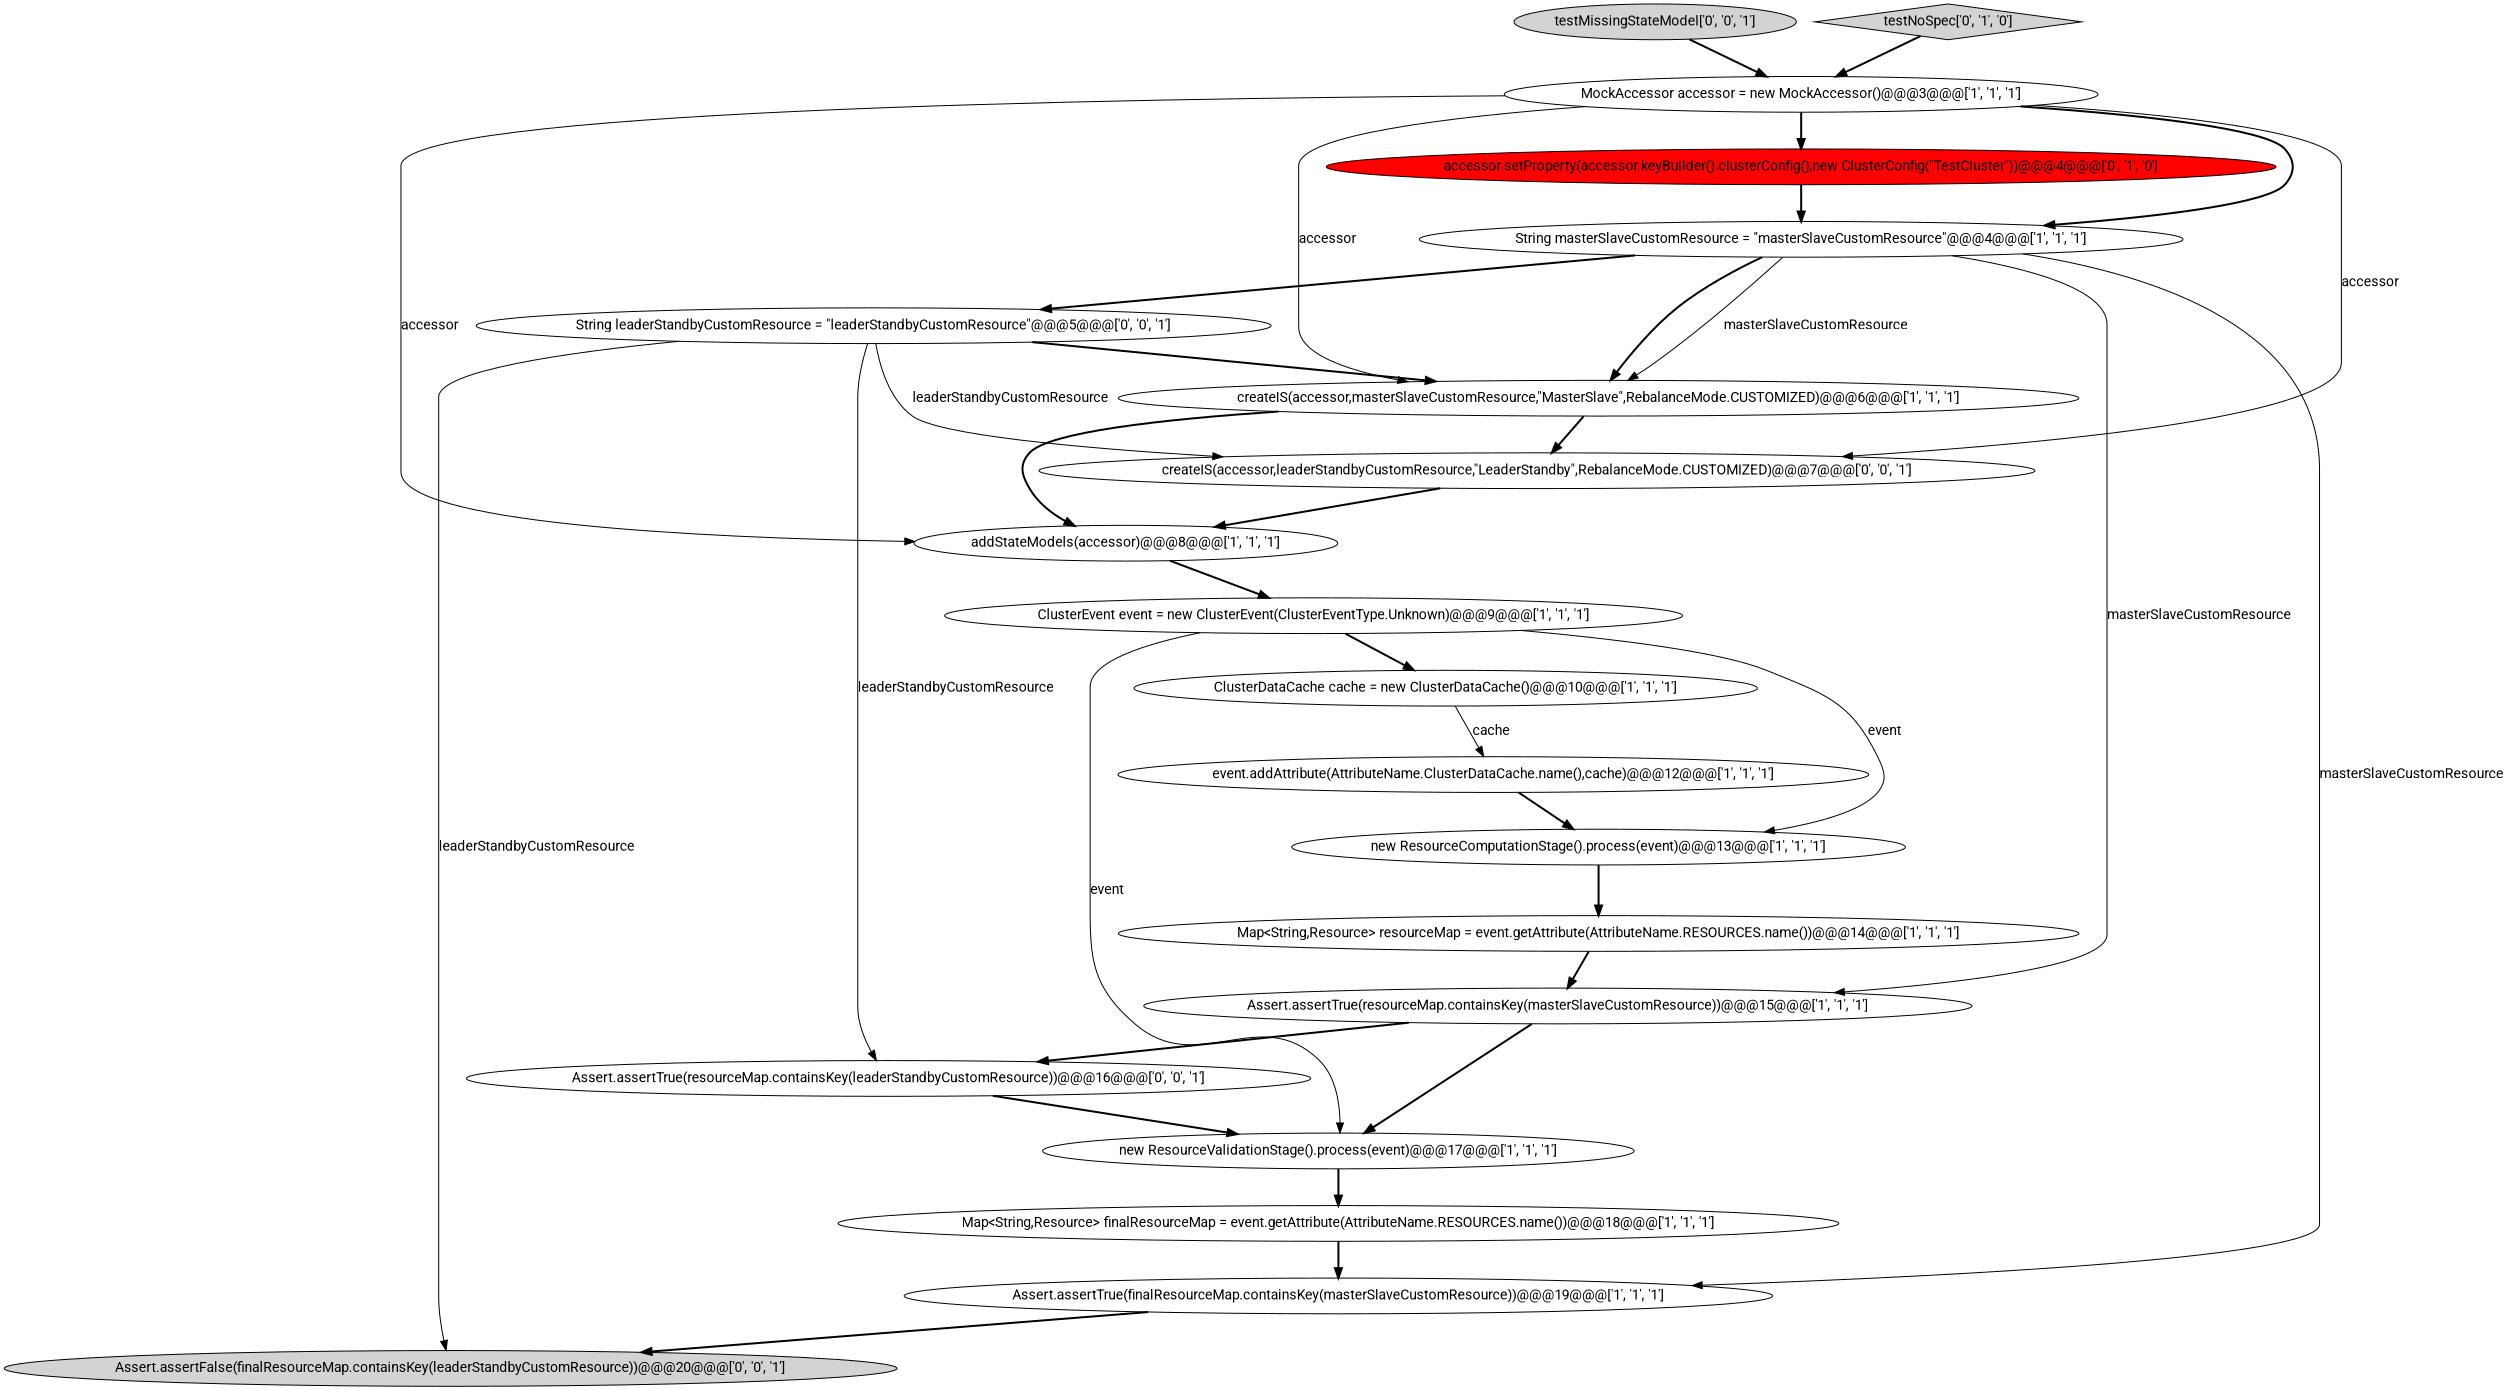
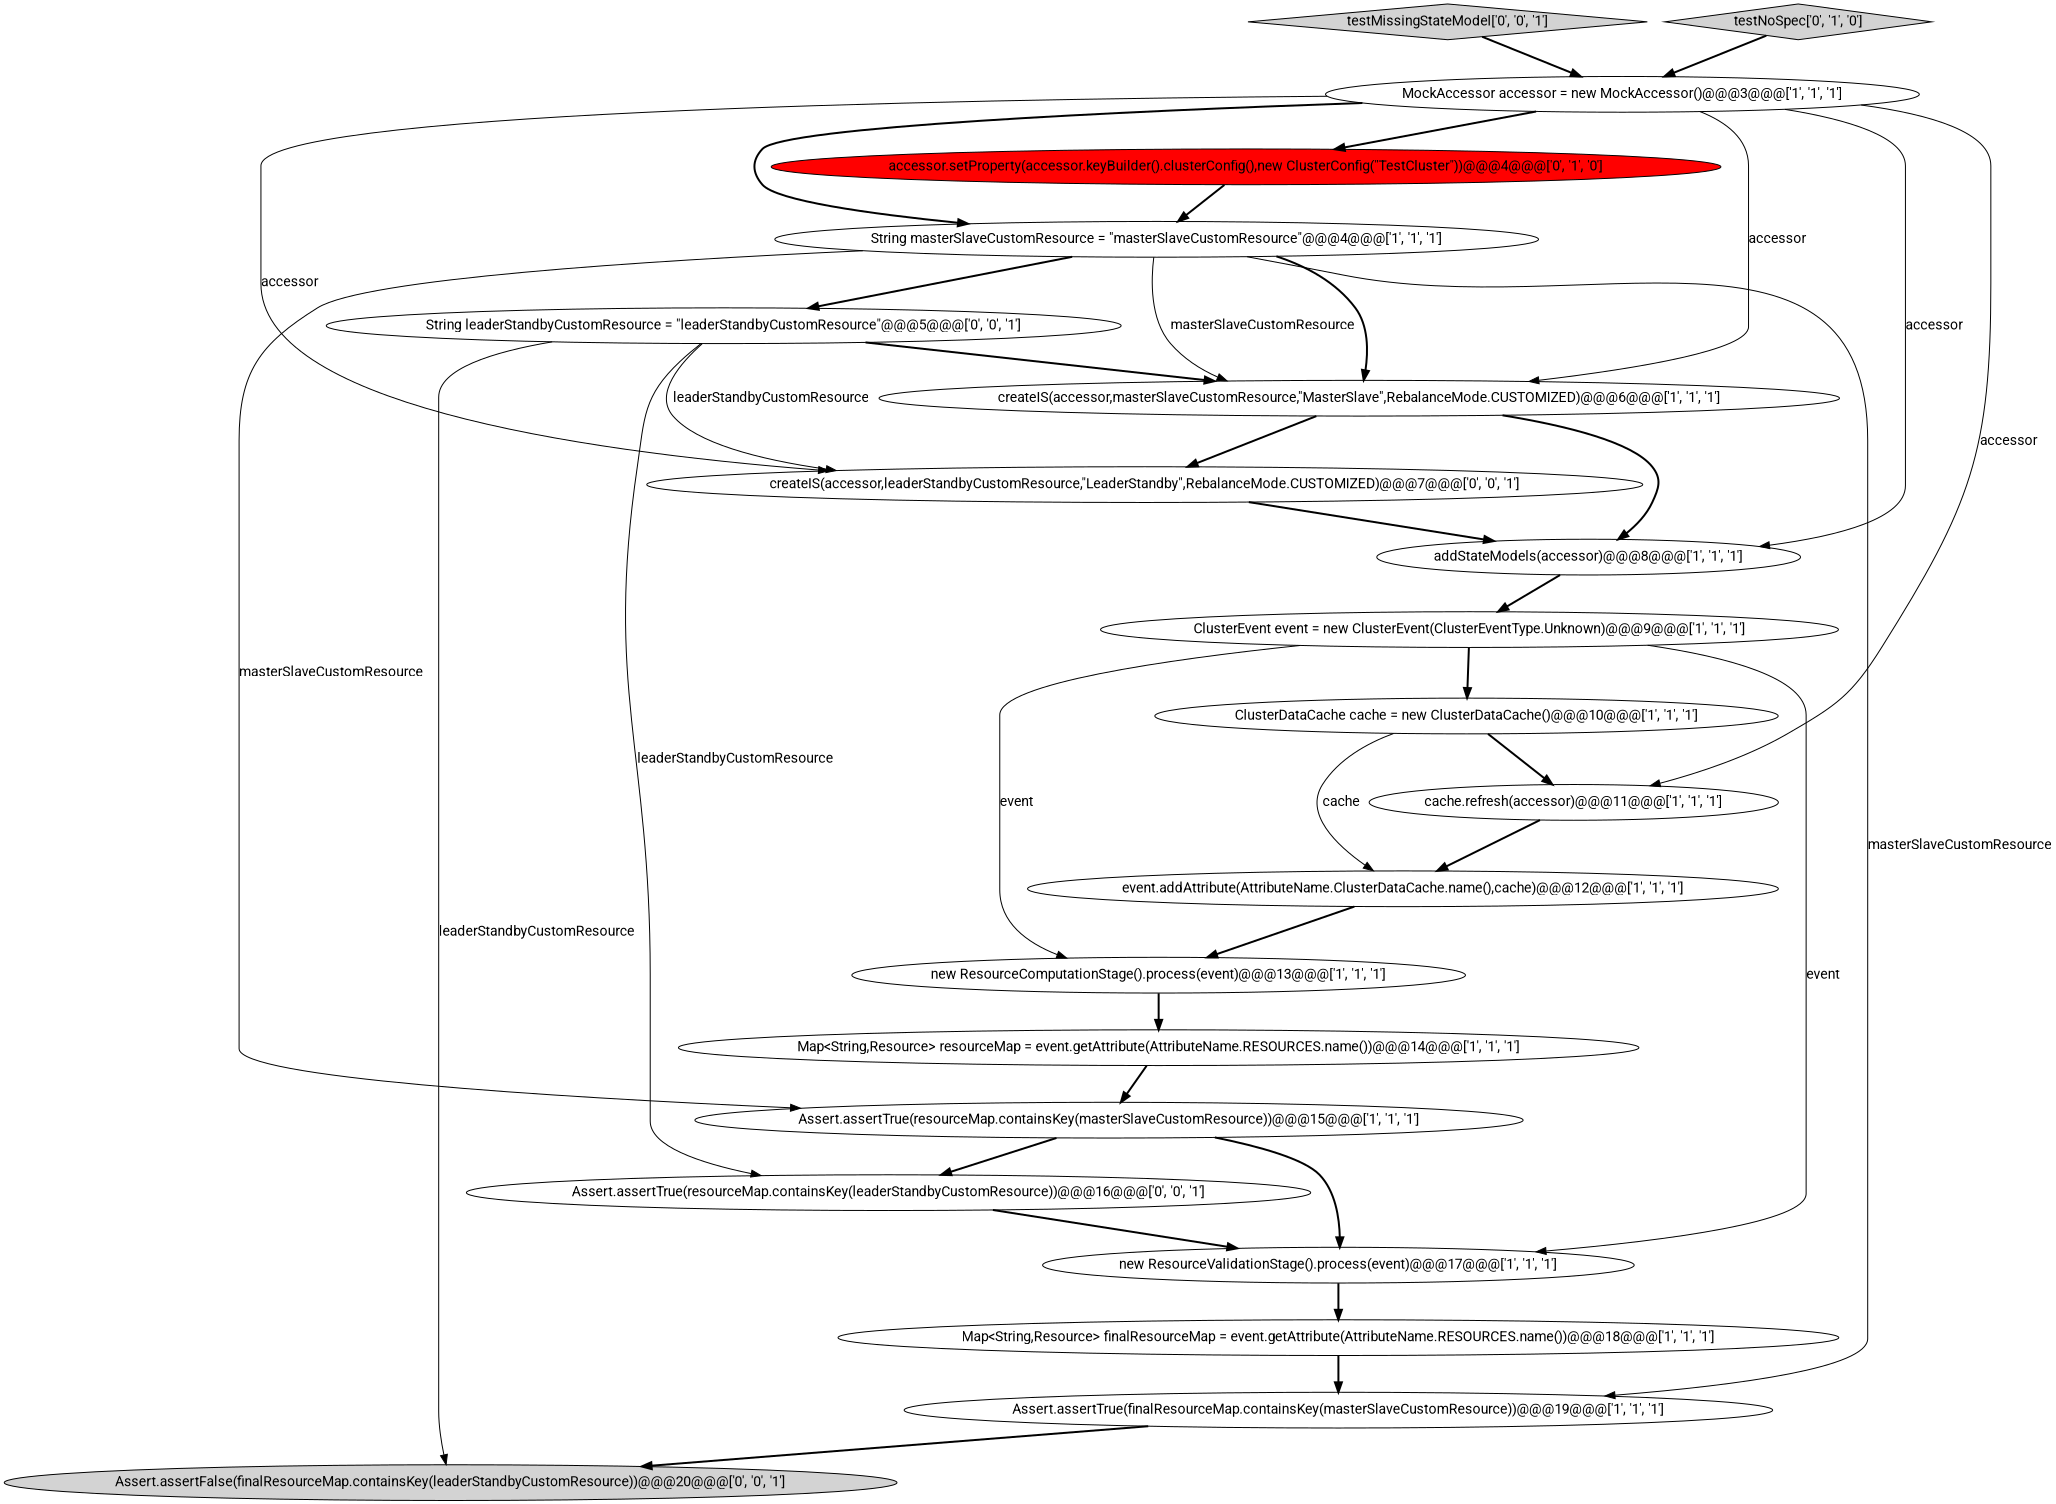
node "testMissingStateModel['0', '0', '1']": shape ellipse -> diamond
node "cache.refresh(accessor)@@@11@@@['1', '1', '1']": added
